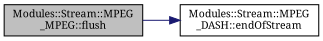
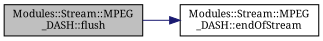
node "Modules::Stream::MPEG _MPEG::flush": label "Modules::Stream::MPEG _MPEG::flush" -> "Modules::Stream::MPEG _DASH::flush"
